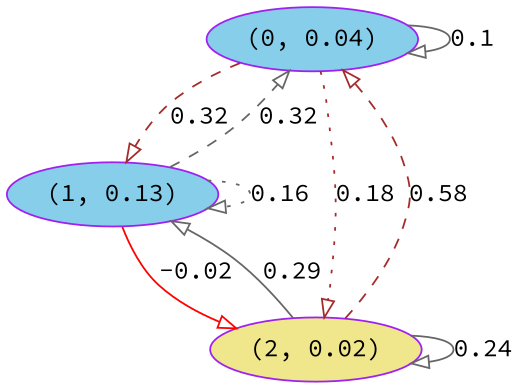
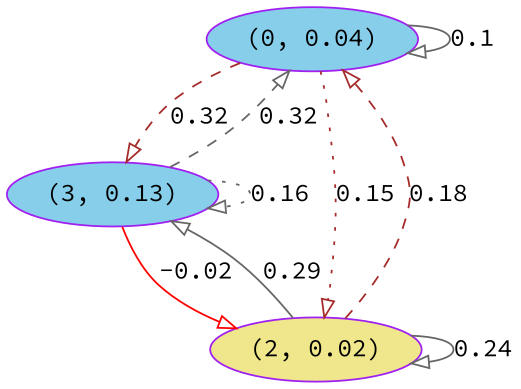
node "(1, 0.13)": label "(1, 0.13)" -> "(3, 0.13)"
edge "(0, 0.04)" -> "(2, 0.02)": label "0.18" -> "0.15"
edge "(2, 0.02)" -> "(0, 0.04)": label "0.58" -> "0.18"
